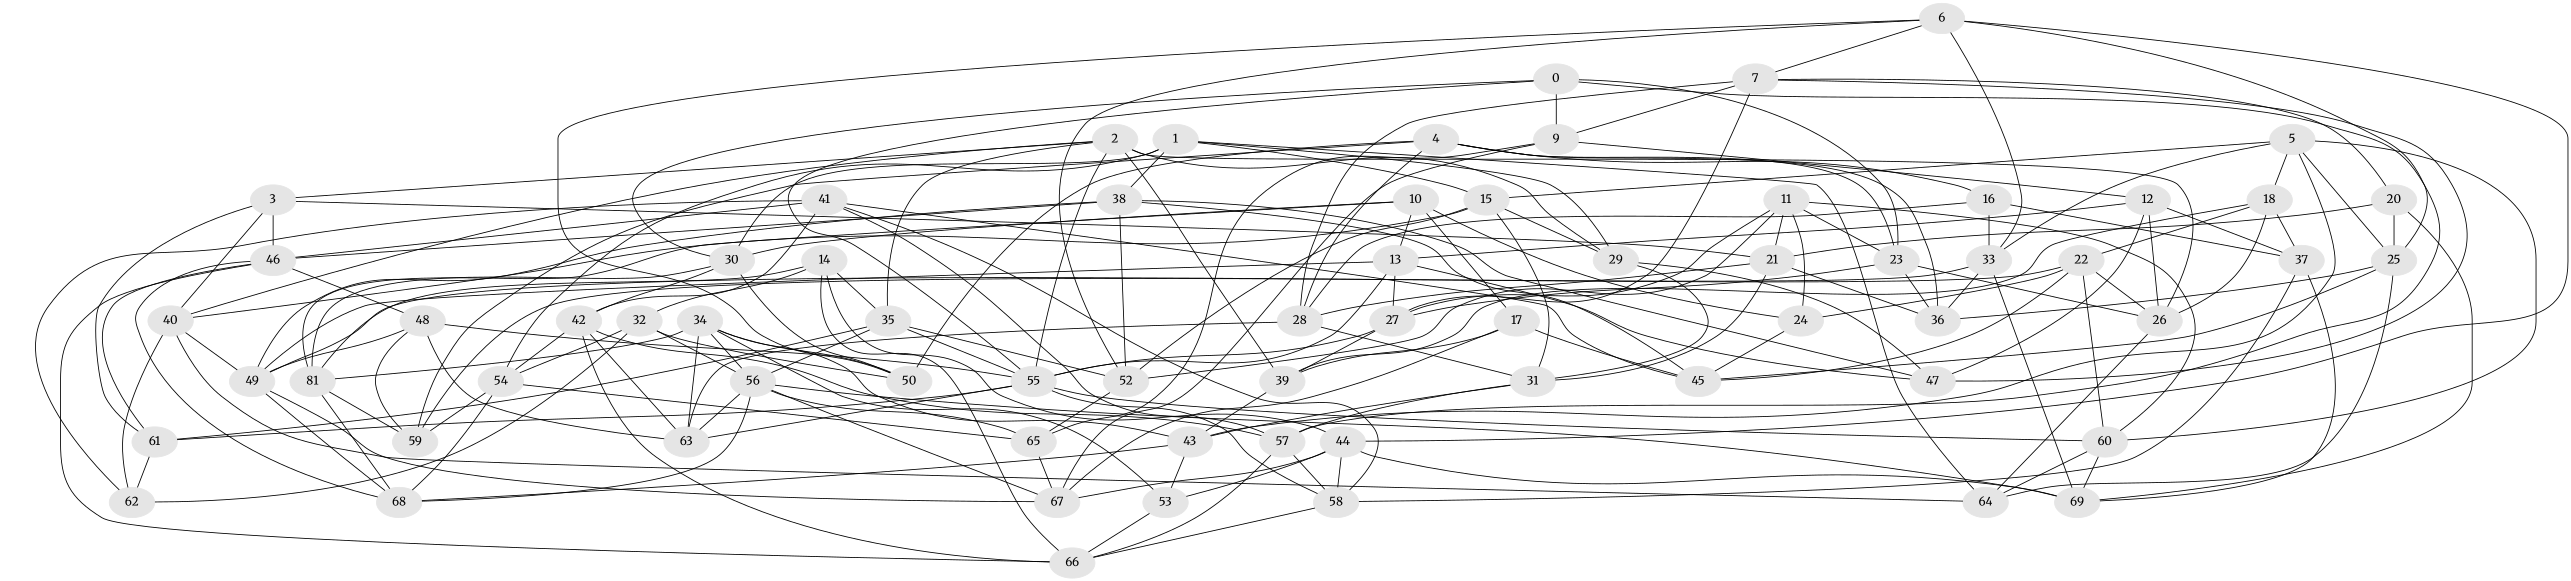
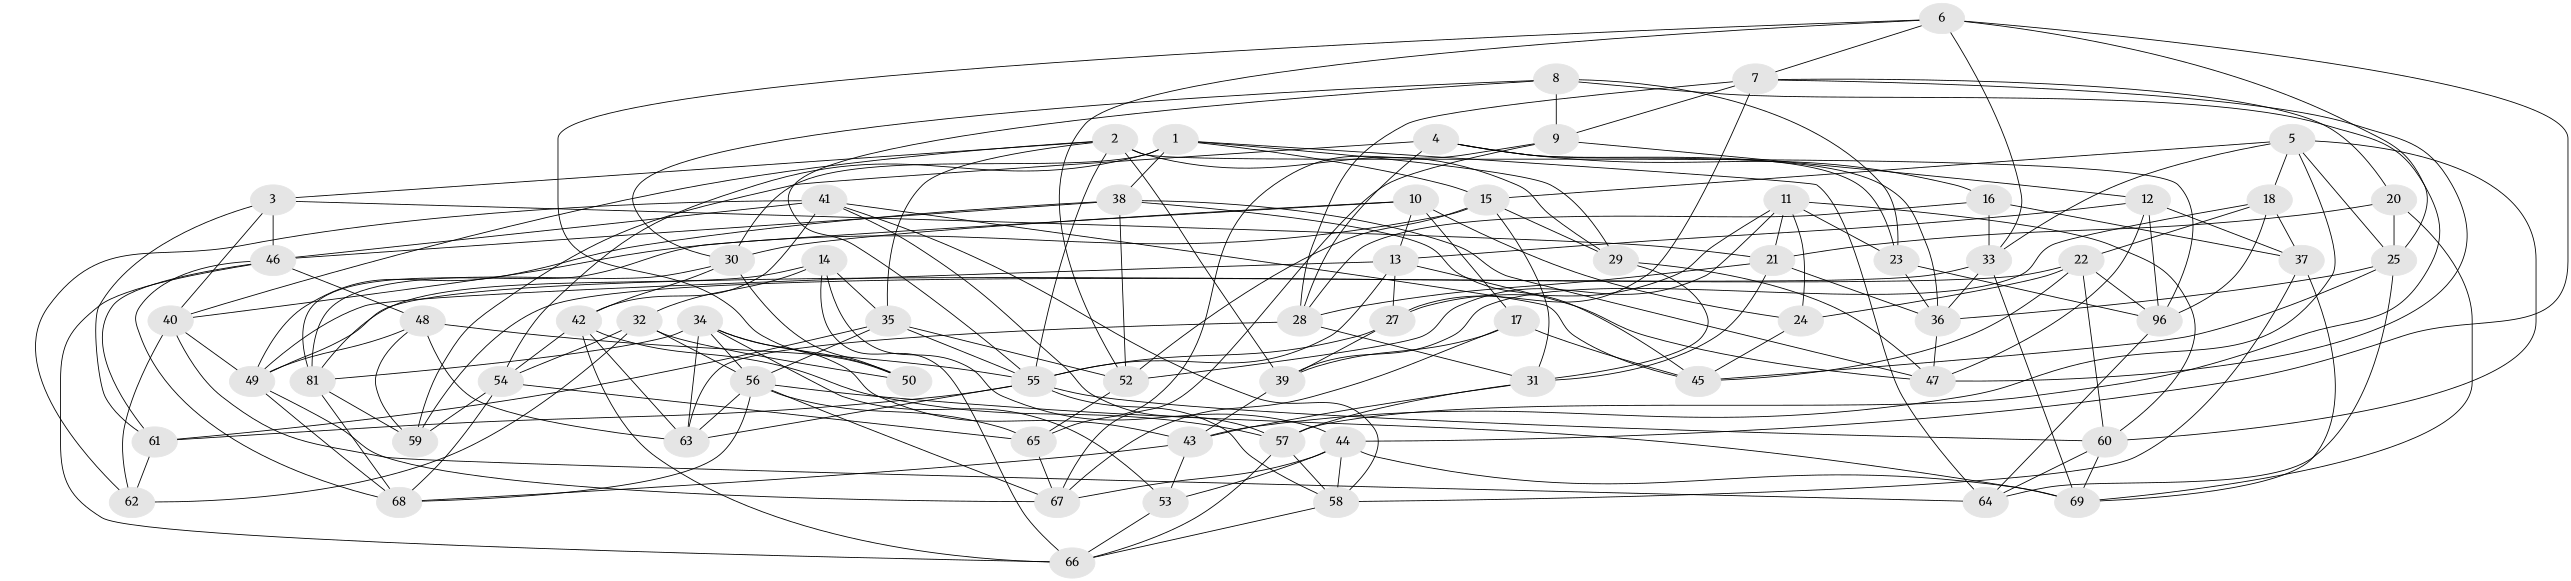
node "0": label "0" -> "8"
edge "4" -- "50": removed
edge "23" -- "27": removed
node "26": label "26" -> "96"
edge "36" -- "47": added
